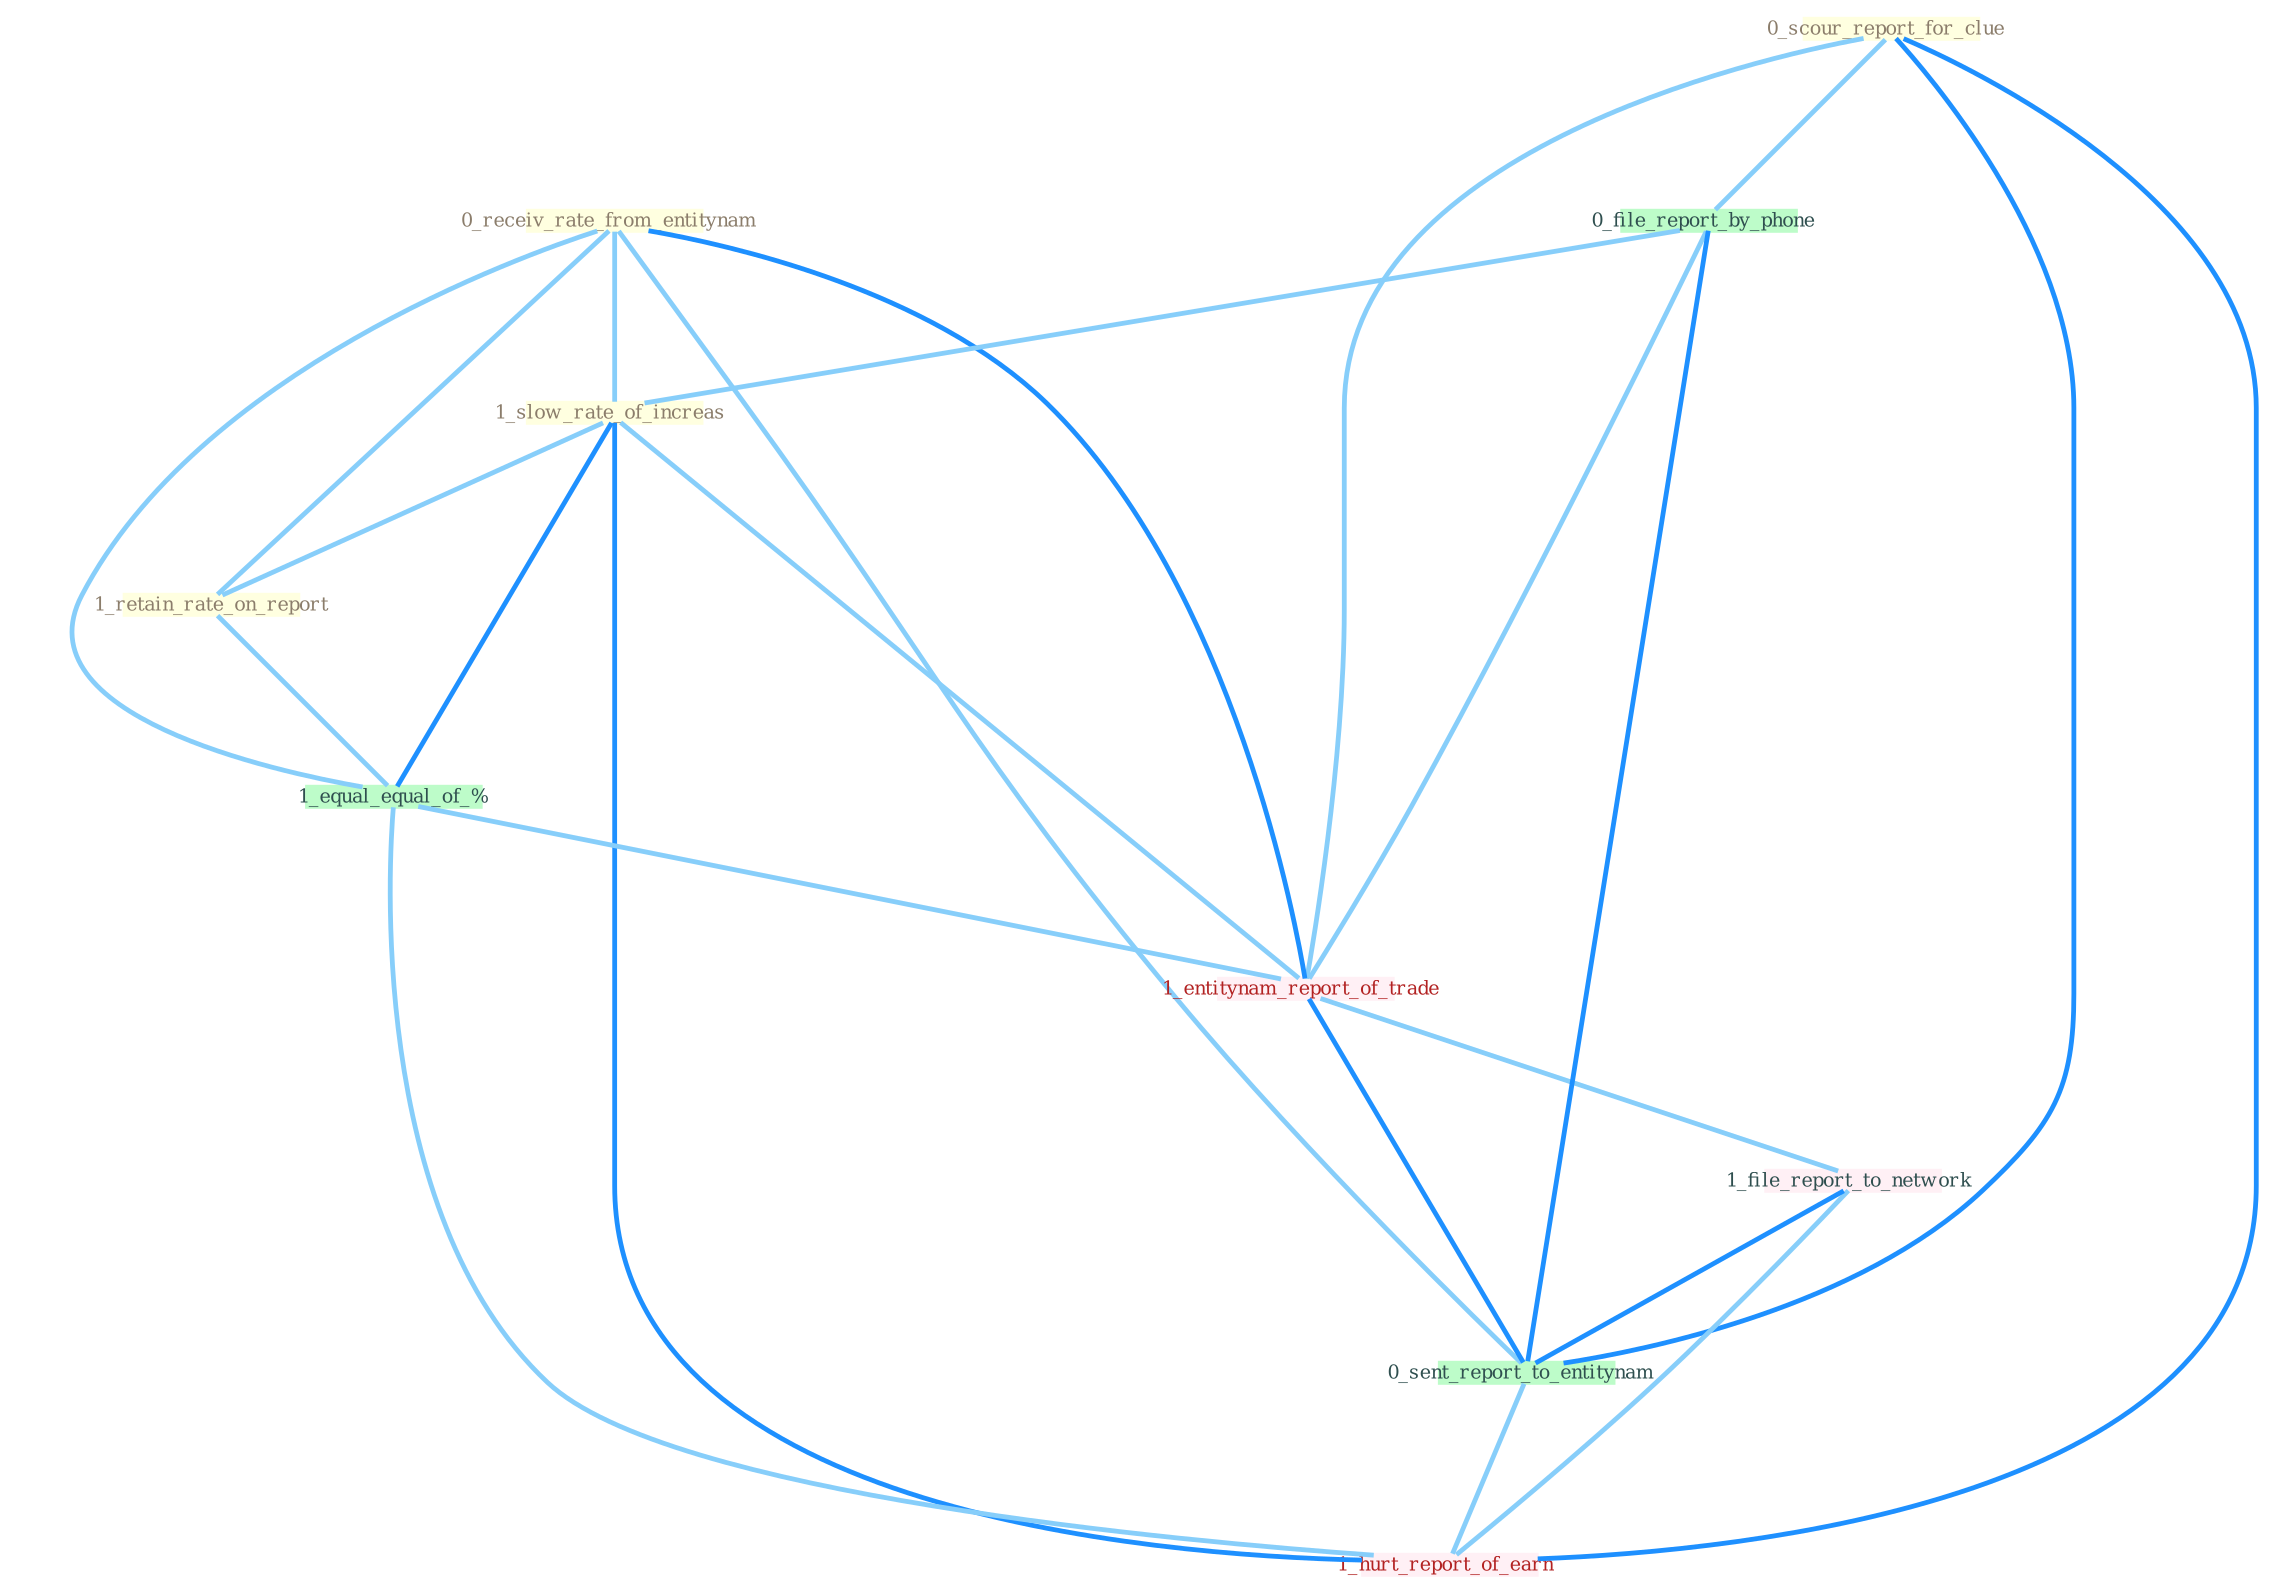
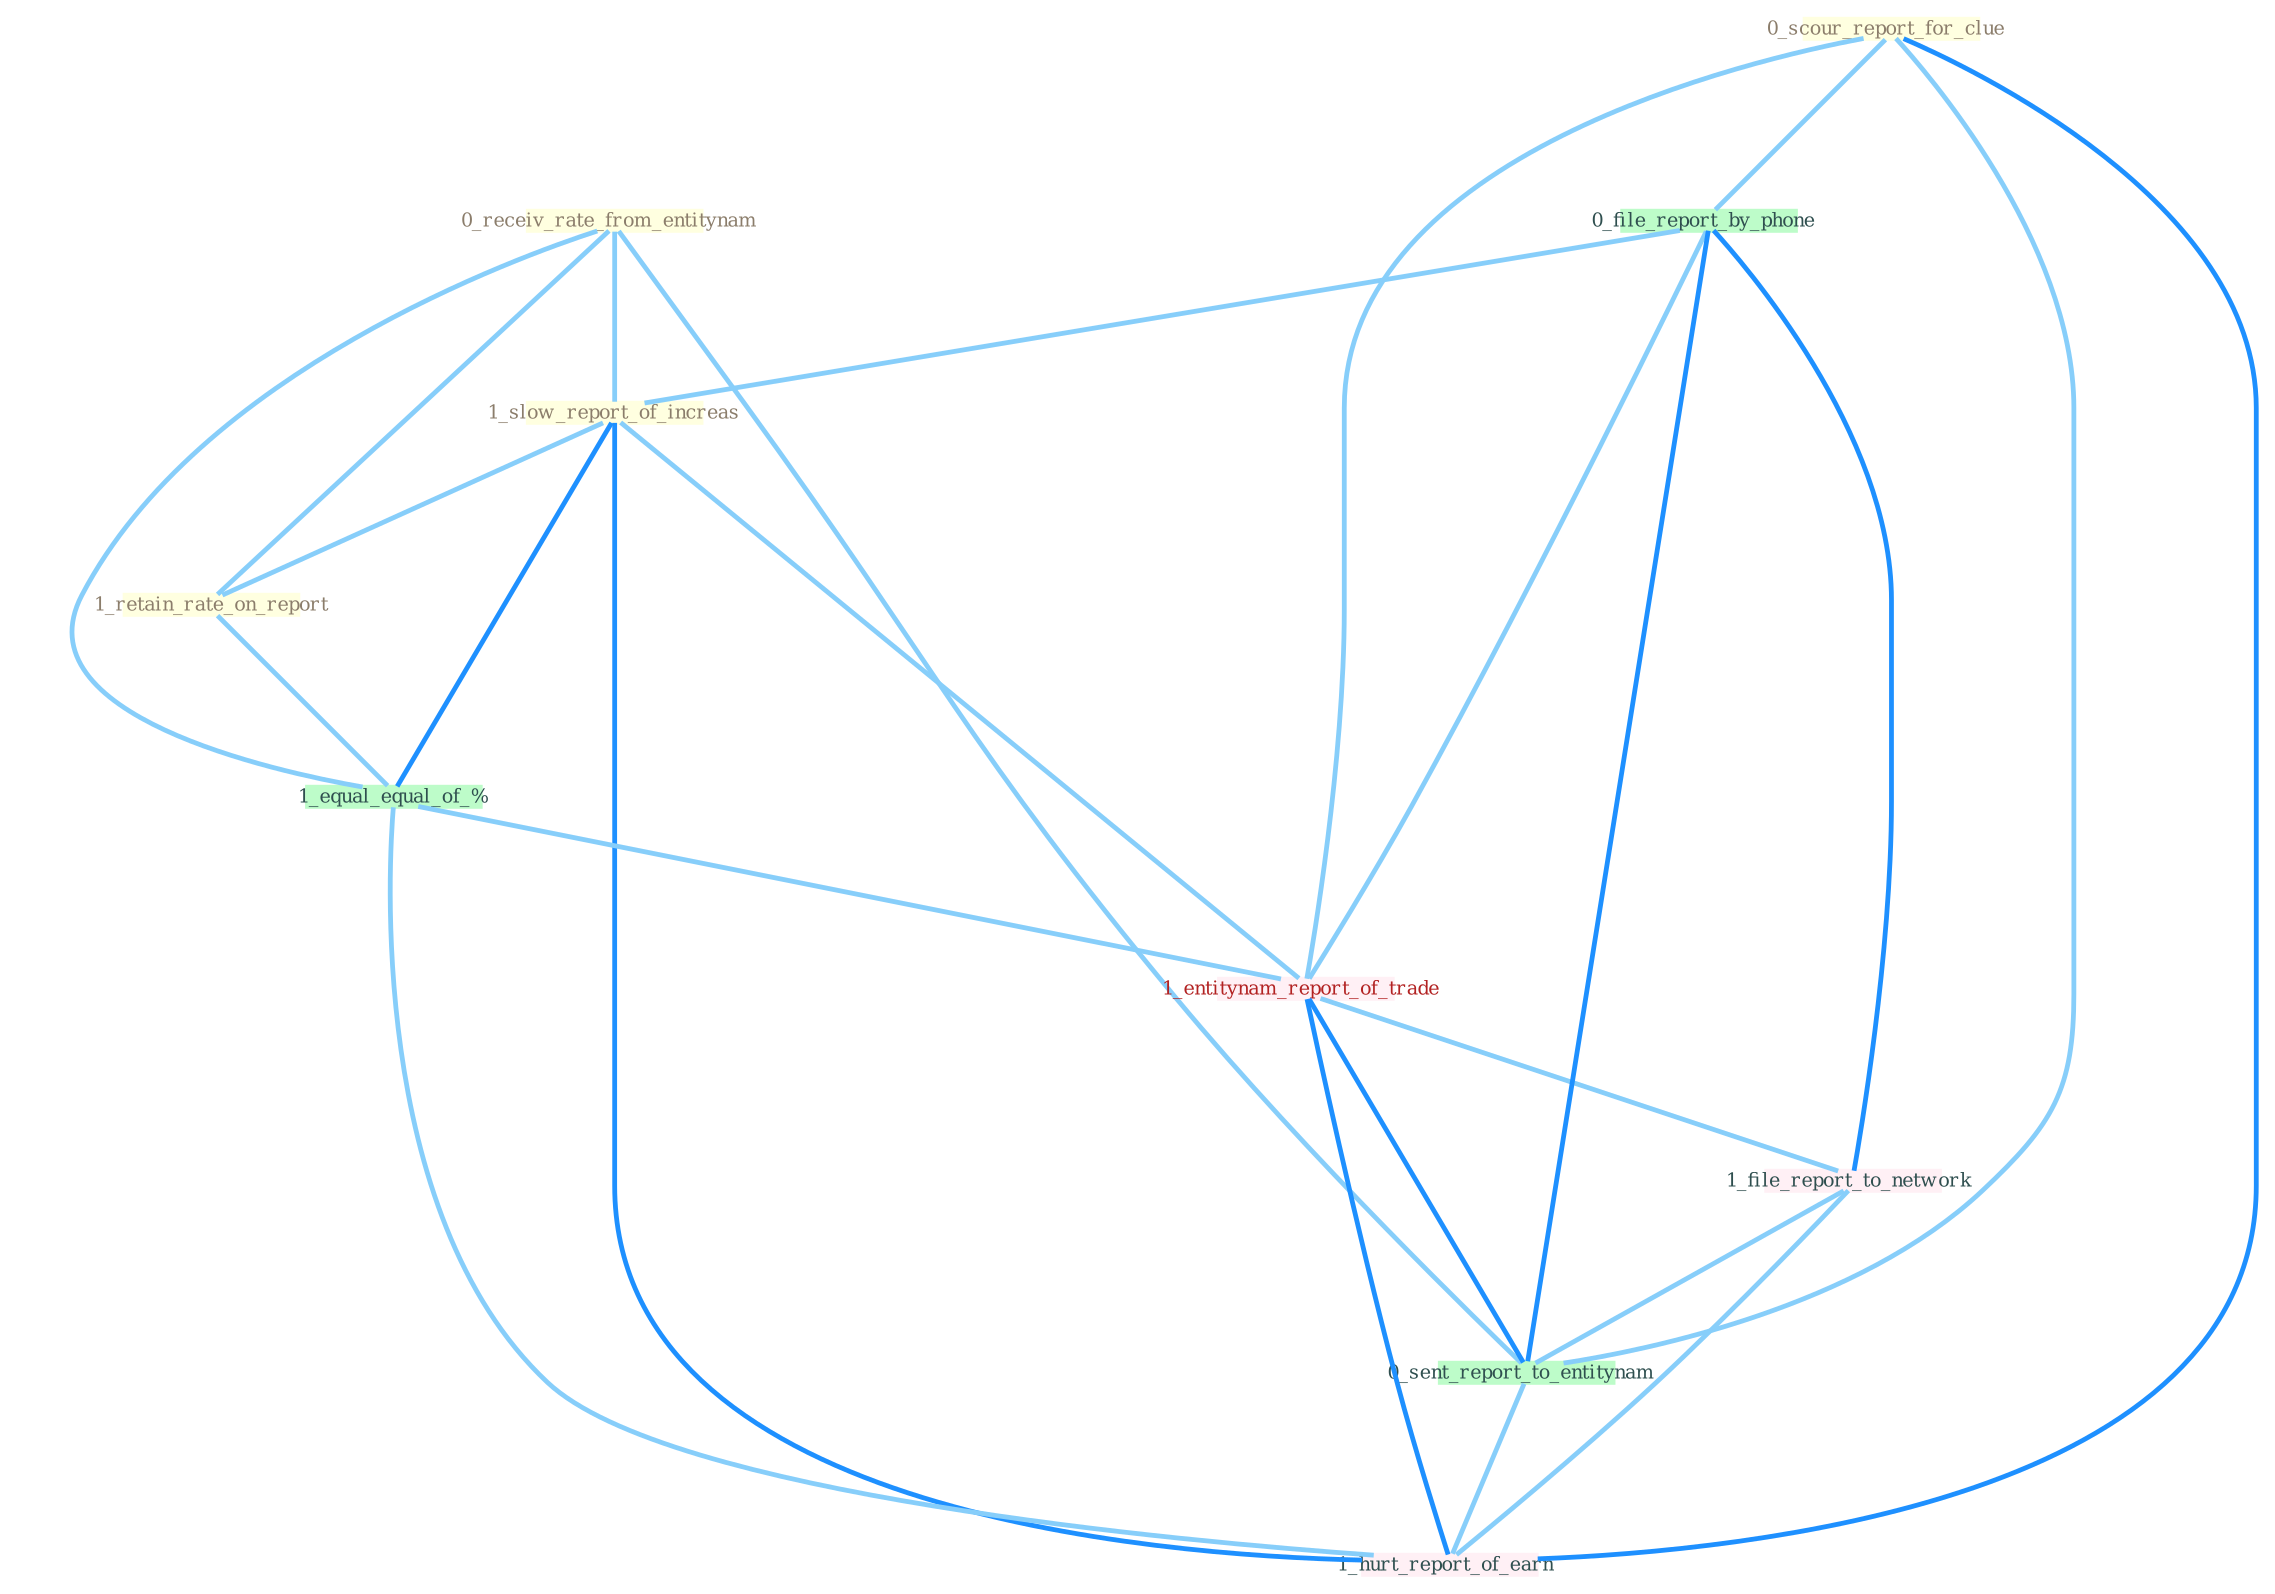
node "1_slow_rate_of_increas": label "1_slow_rate_of_increas" -> "1_slow_report_of_increas"
edge "0_receiv_rate_from_entitynam" -- "1_entitynam_report_of_trade": now "1_hurt_report_of_earn" -- "1_entitynam_report_of_trade"
edge "0_file_report_by_phone" -- "1_file_report_to_network": added
edge "0_scour_report_for_clue" -- "0_sent_report_to_entitynam": color #1e90ff -> #87cefa
edge "1_file_report_to_network" -- "0_sent_report_to_entitynam": color #1e90ff -> #87cefa
node "1_hurt_report_of_earn": fontcolor #b22222 -> #2f4f4f
